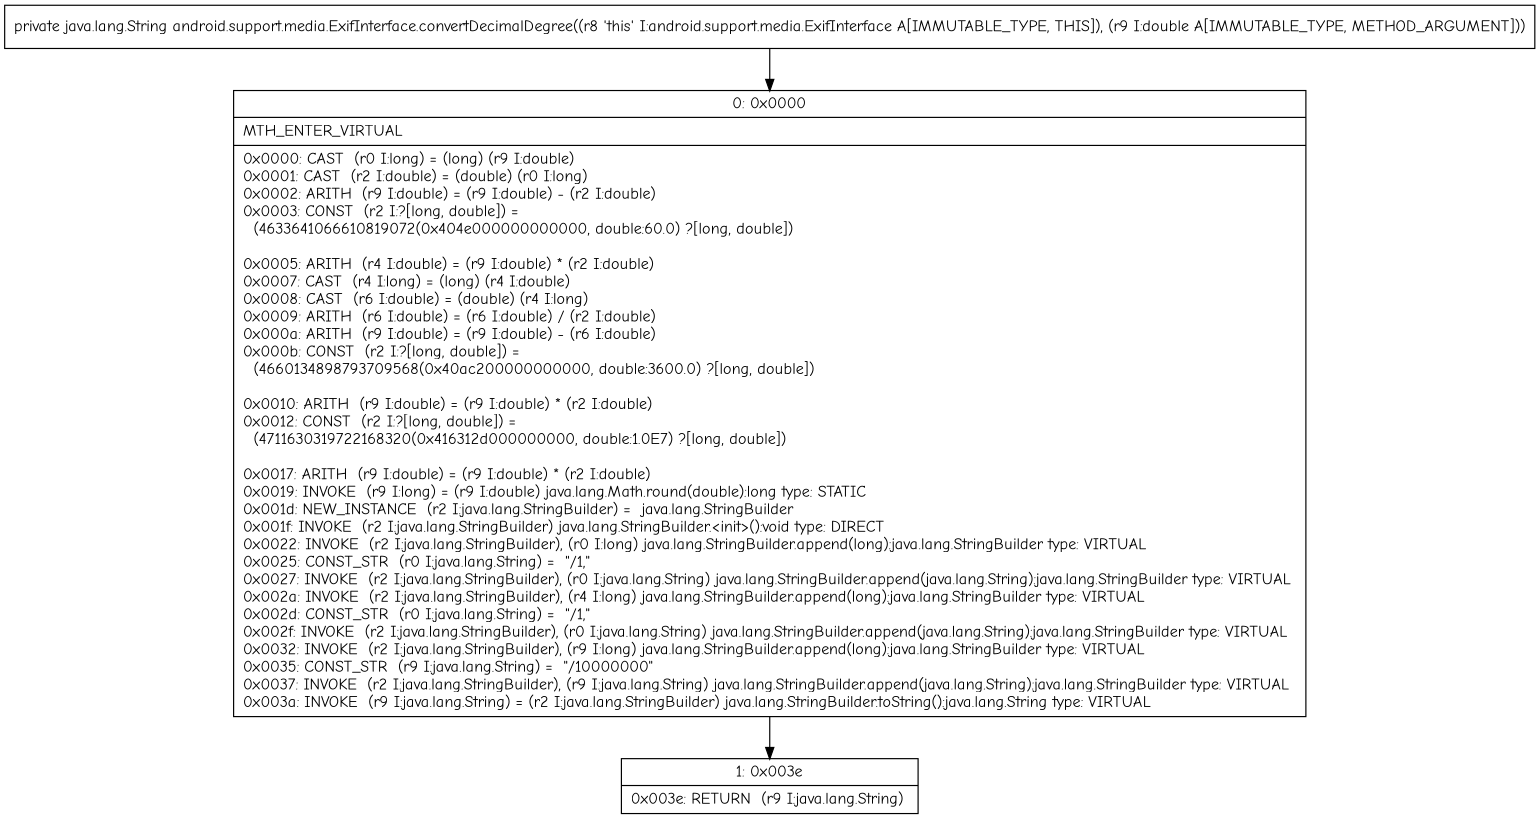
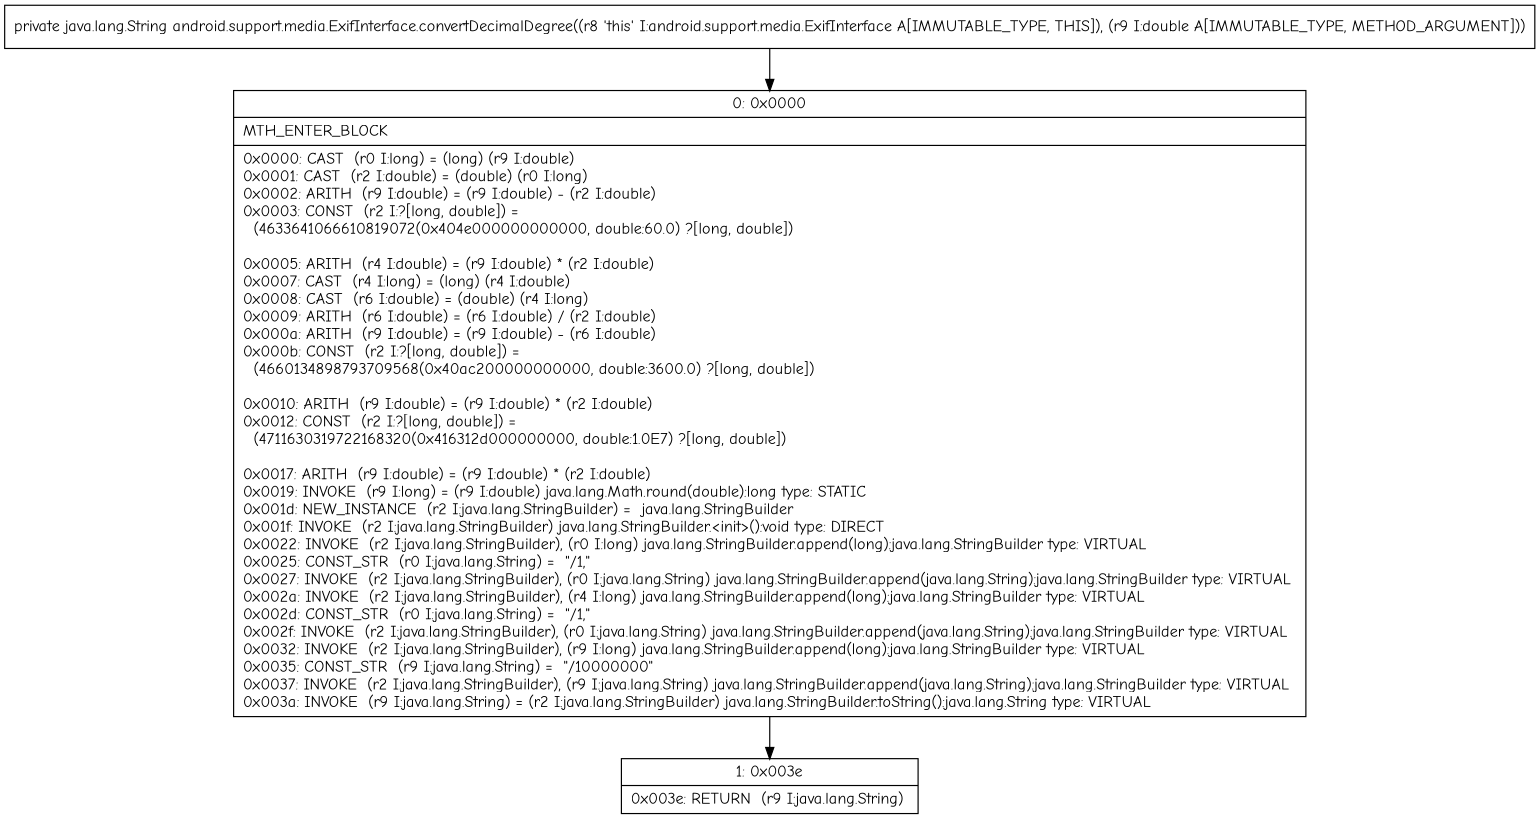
node "0: 0x0000": text "MTH_ENTER_VIRTUAL" -> "MTH_ENTER_BLOCK"
